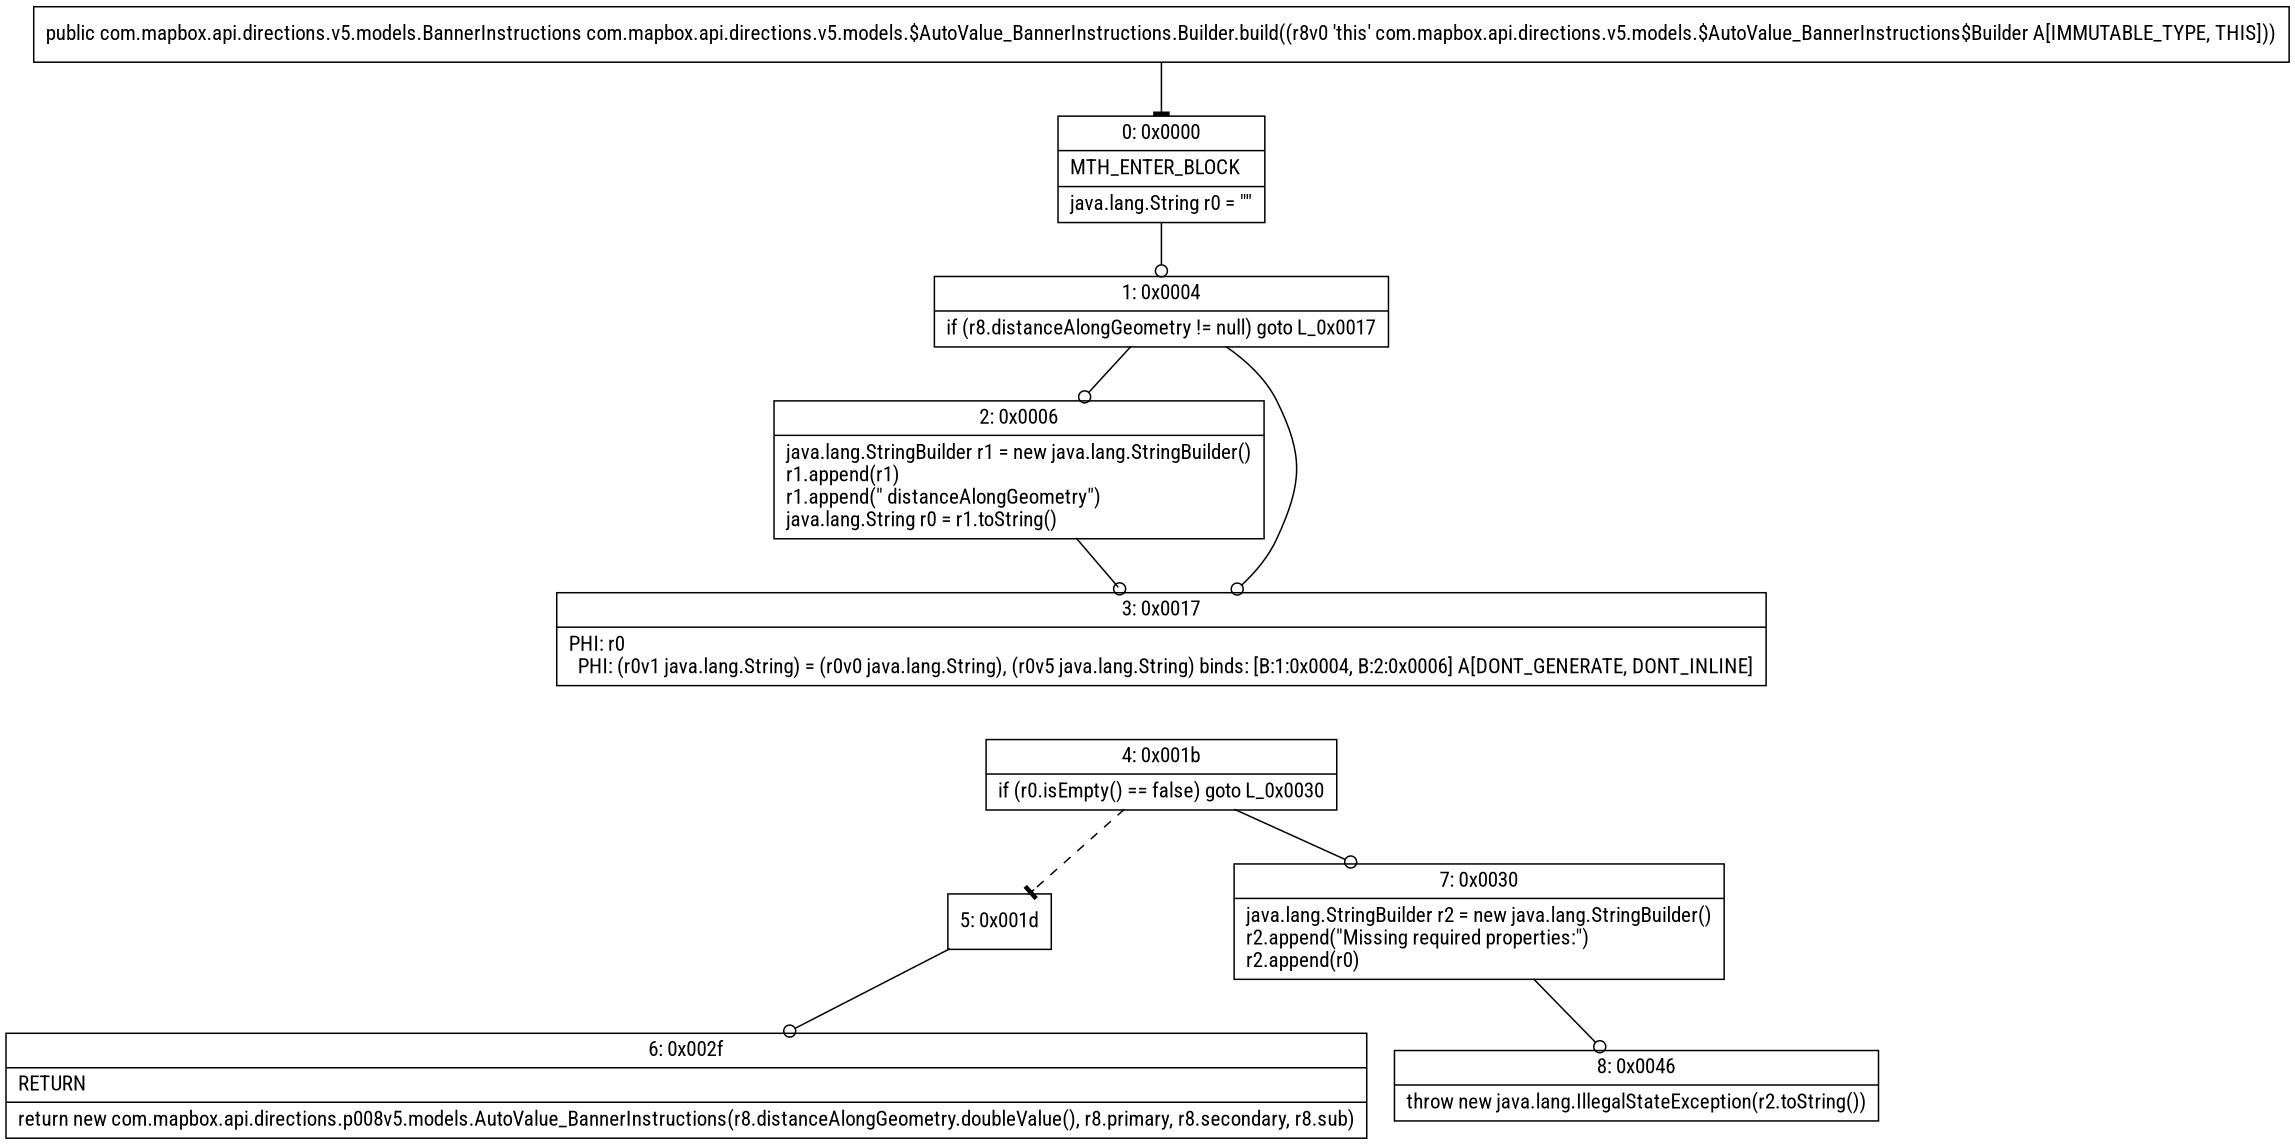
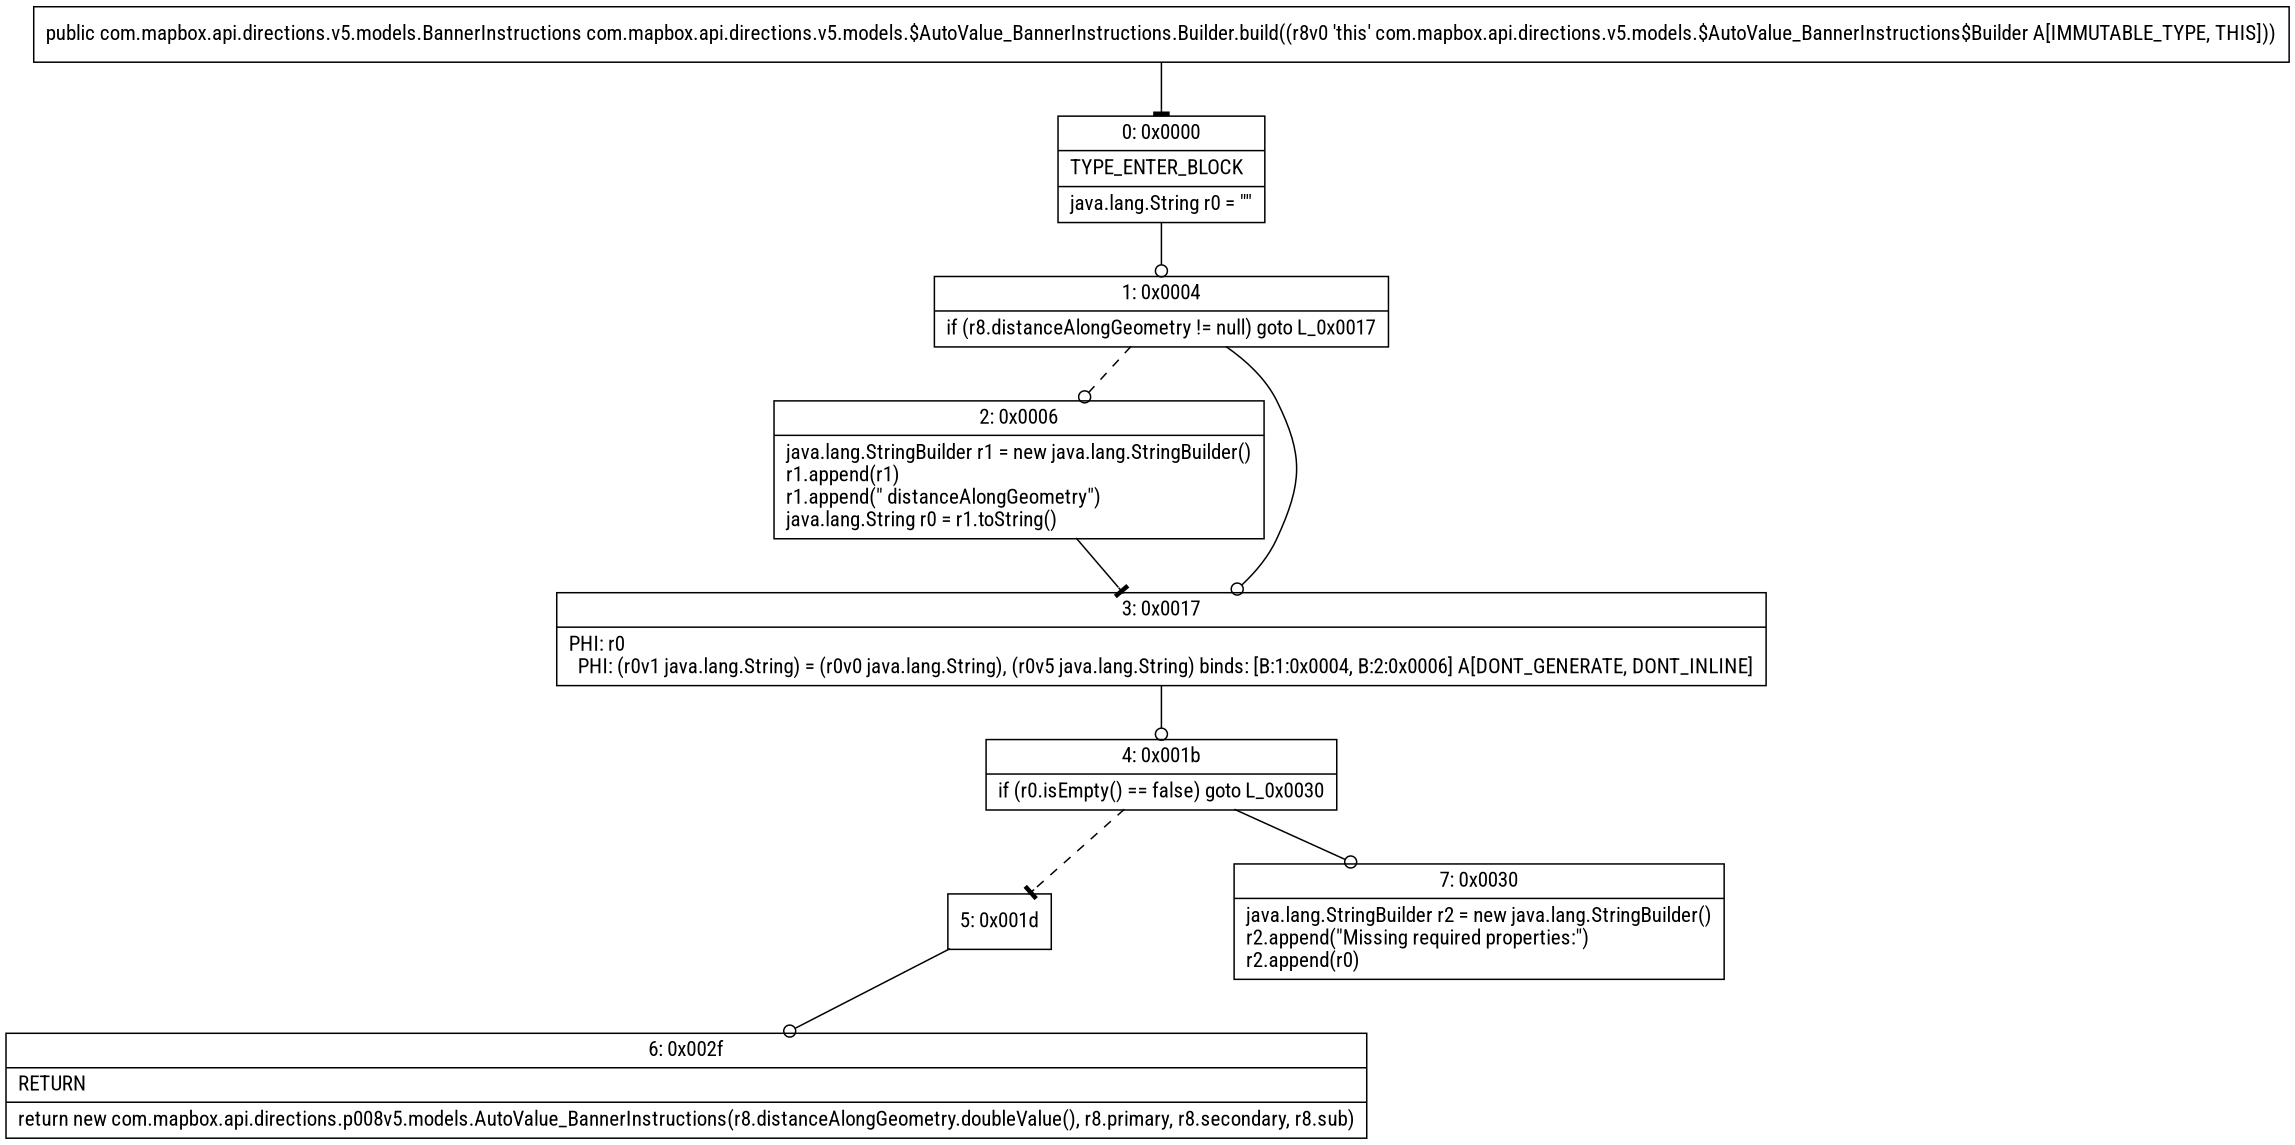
node "0: 0x0000": text "MTH_ENTER_BLOCK" -> "TYPE_ENTER_BLOCK"
edge "1: 0x0004" -> "2: 0x0006": style solid -> dashed
edge "2: 0x0006" -> "3: 0x0017": arrowhead odot -> tee
edge "3: 0x0017" -> "4: 0x001b": added
node "8: 0x0046": removed
